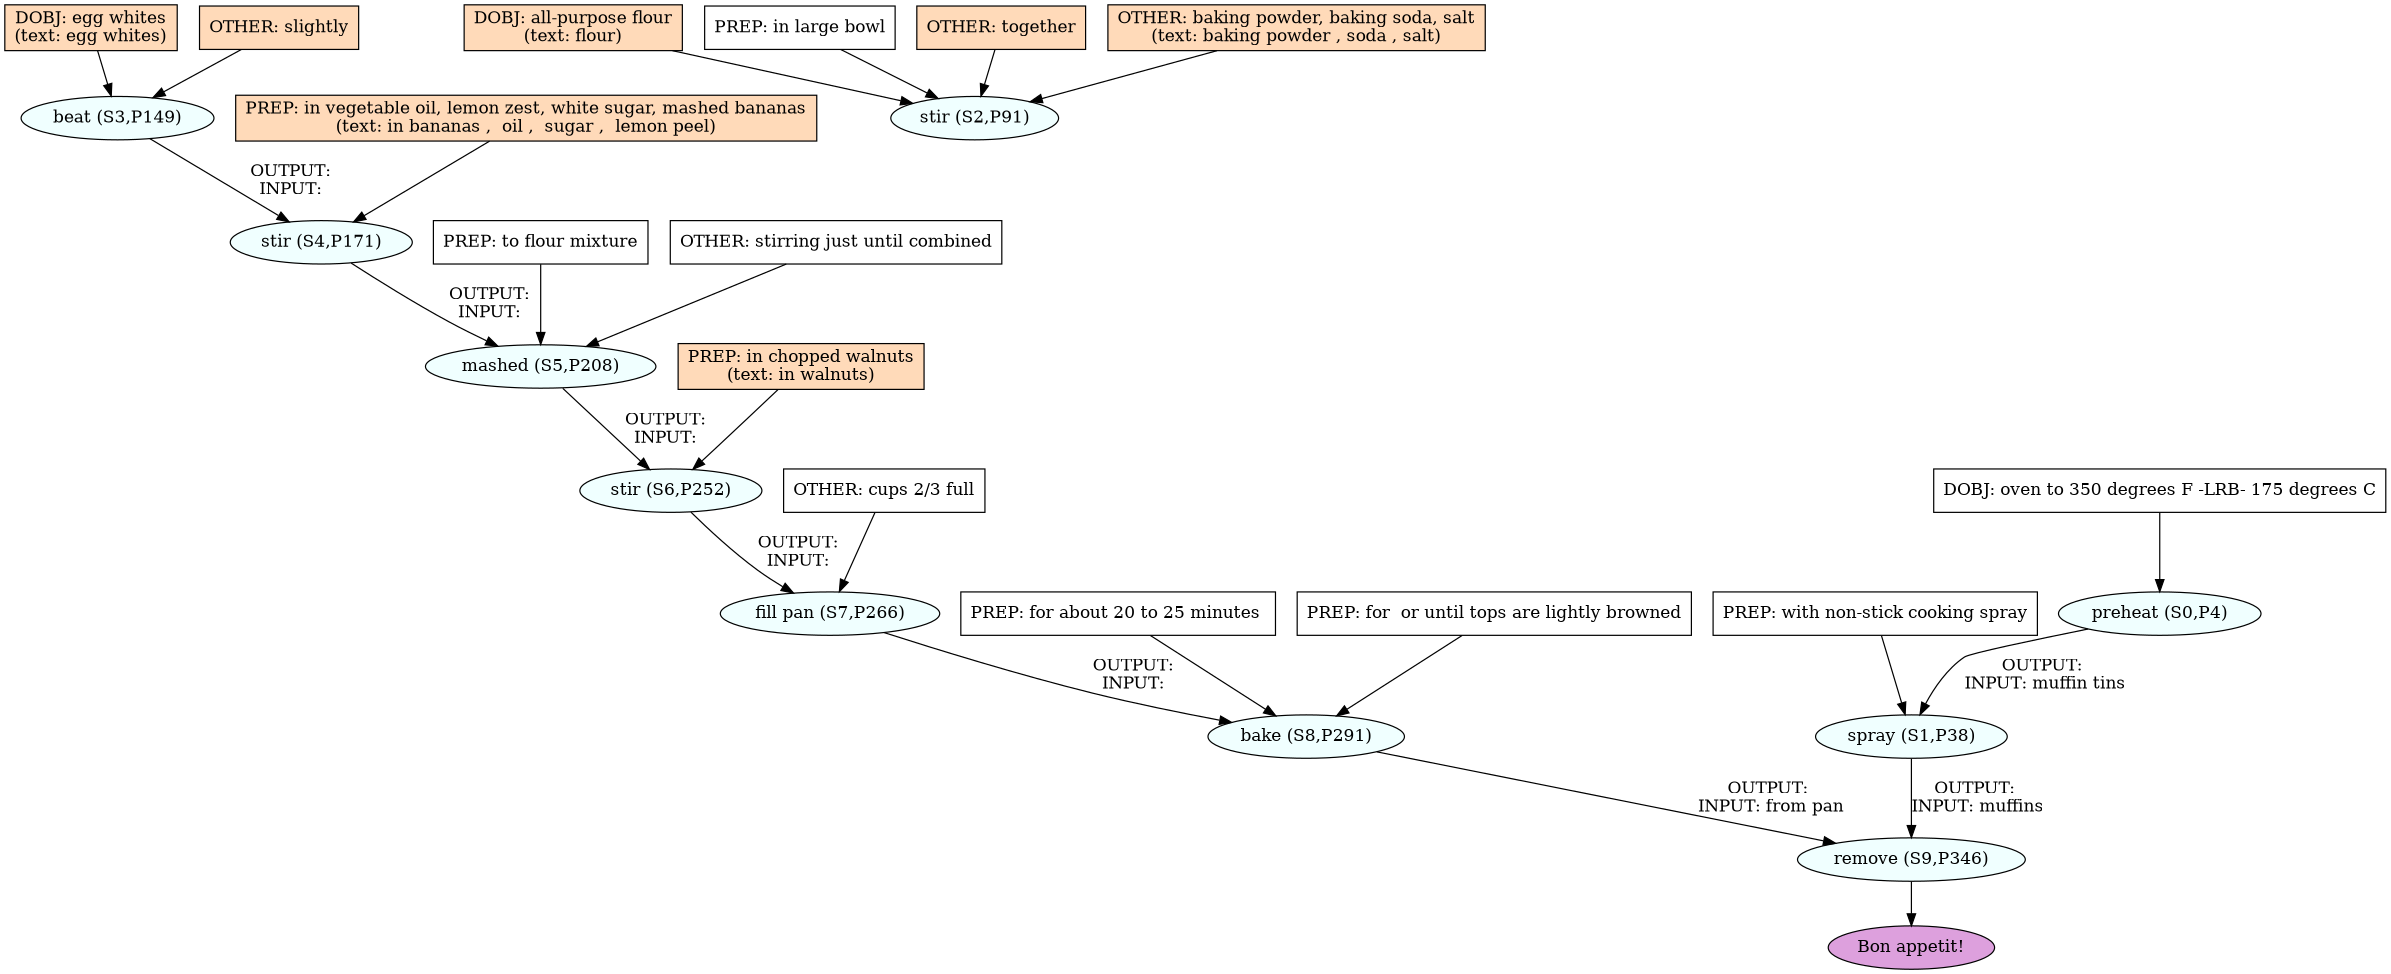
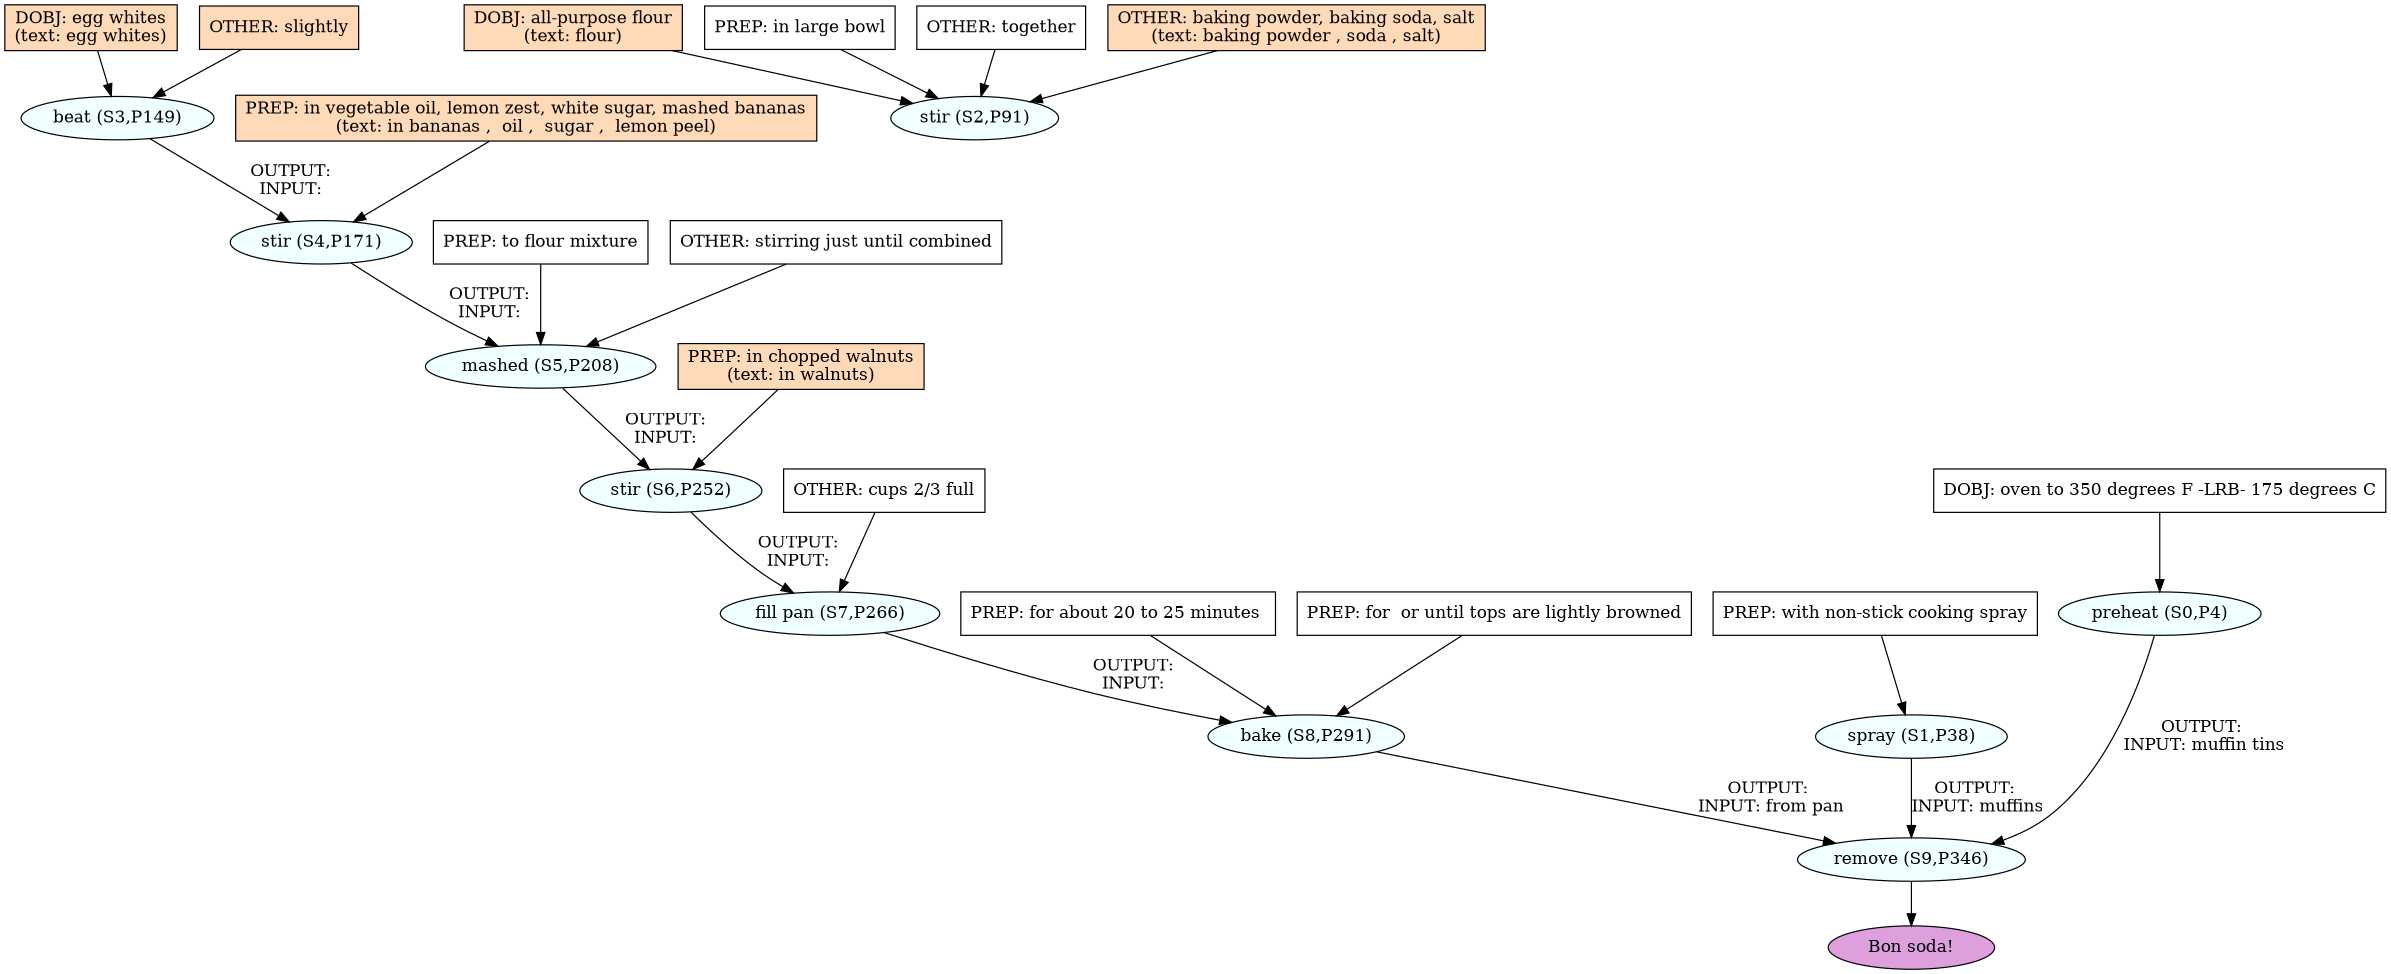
node "OTHER: together": fillcolor peachpuff -> white
edge "preheat (S0,P4)" -> "spray (S1,P38)": now "preheat (S0,P4)" -> "remove (S9,P346)"
node "Bon appetit!": label "Bon appetit!" -> "Bon soda!"
